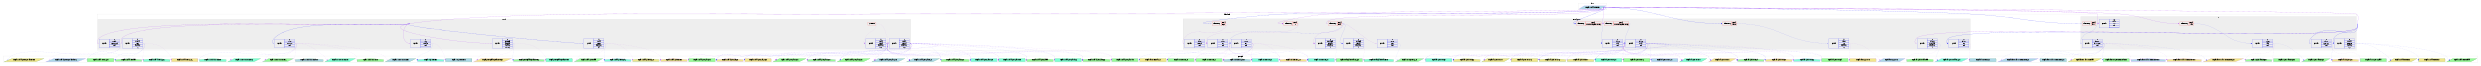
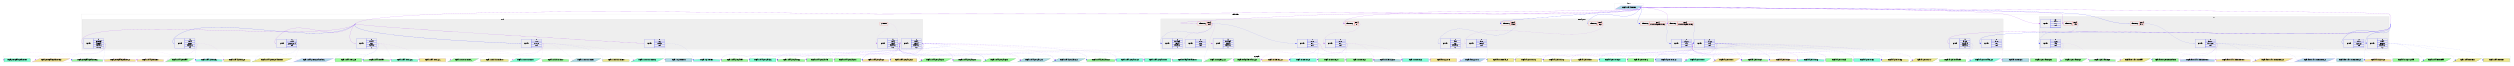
node "portage://app-portage/elt-patches-20170422": added
node "portage://sys-libs/binutils-libs-2.32-r1": fillcolor aquamarine -> khaki
node "portage://sys-libs/binutils-libs-2.29.1-r1": fillcolor lightblue -> khaki
